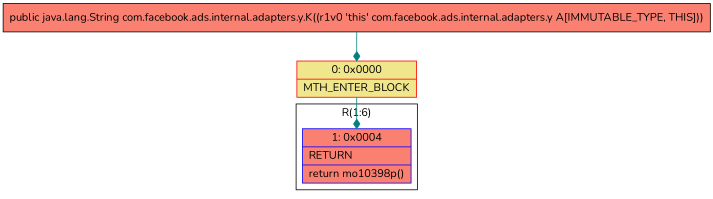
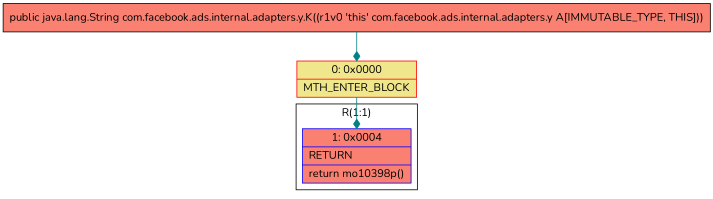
cluster "R(1:6)": label "R(1:6)" -> "R(1:1)"
